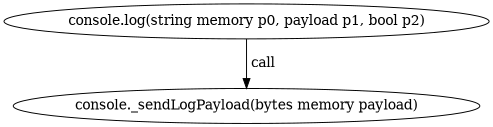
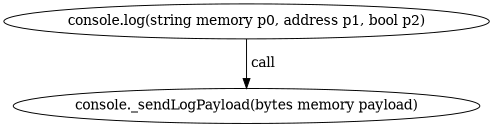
node "console.log(string memory p0, payload p1, bool p2)": label "console.log(string memory p0, payload p1, bool p2)" -> "console.log(string memory p0, address p1, bool p2)"
